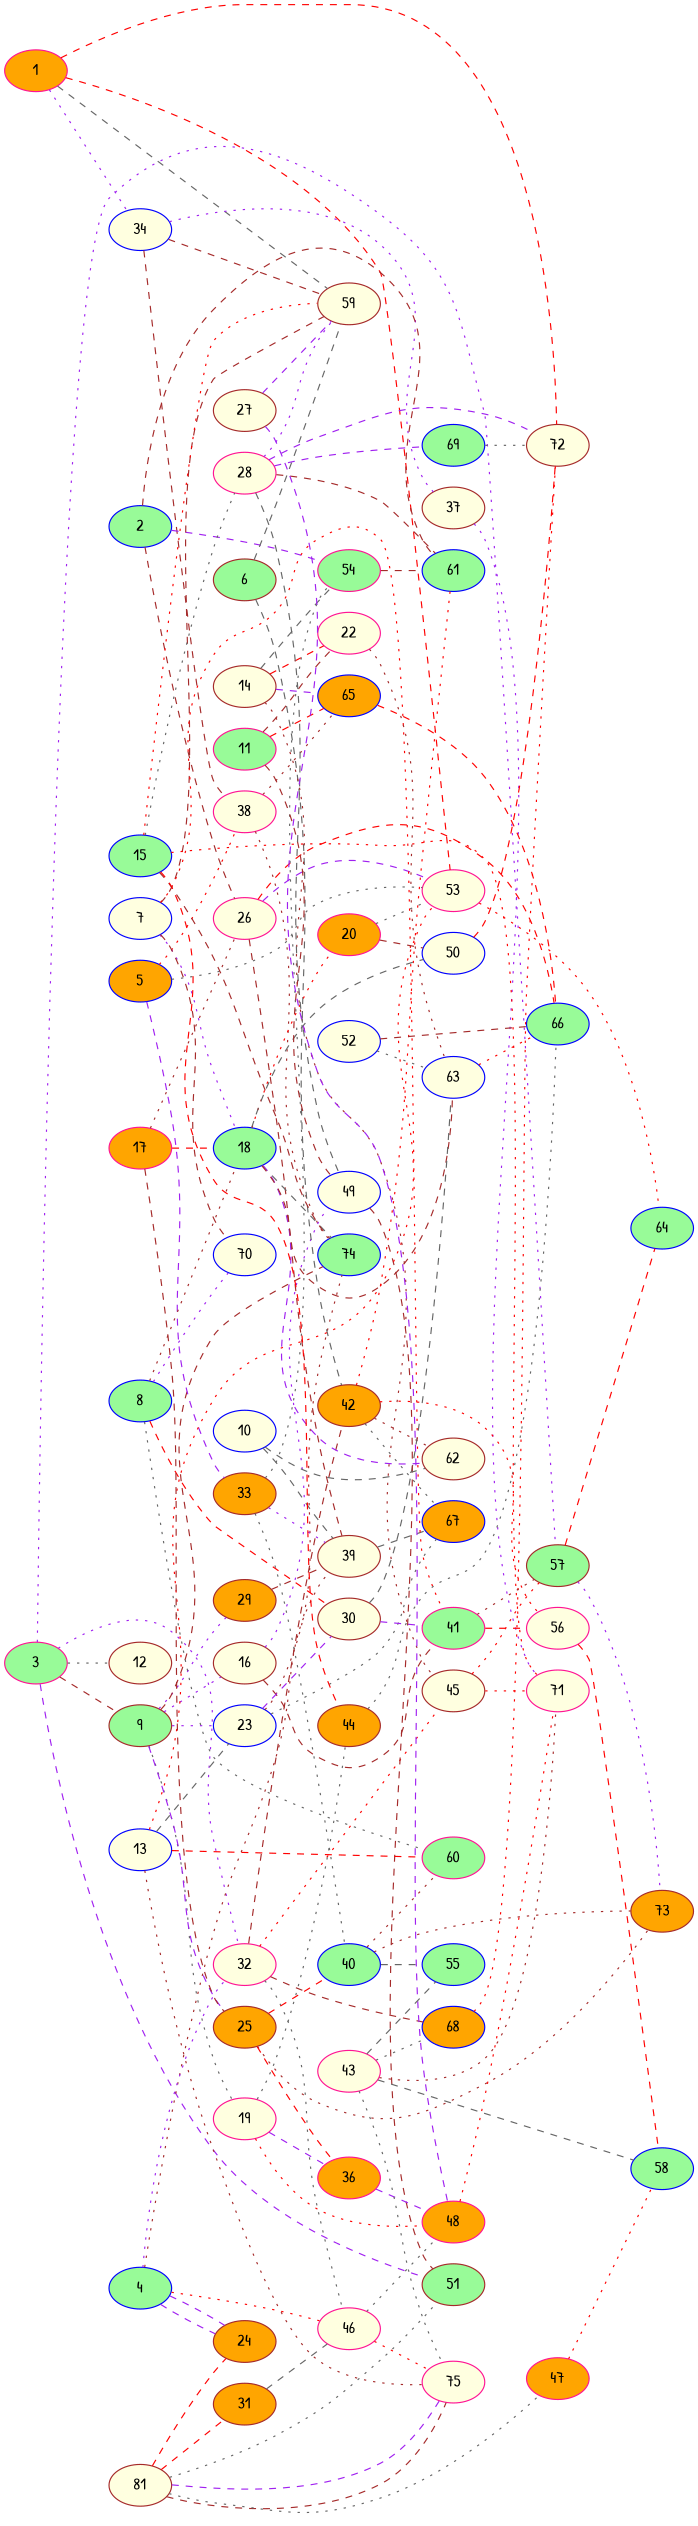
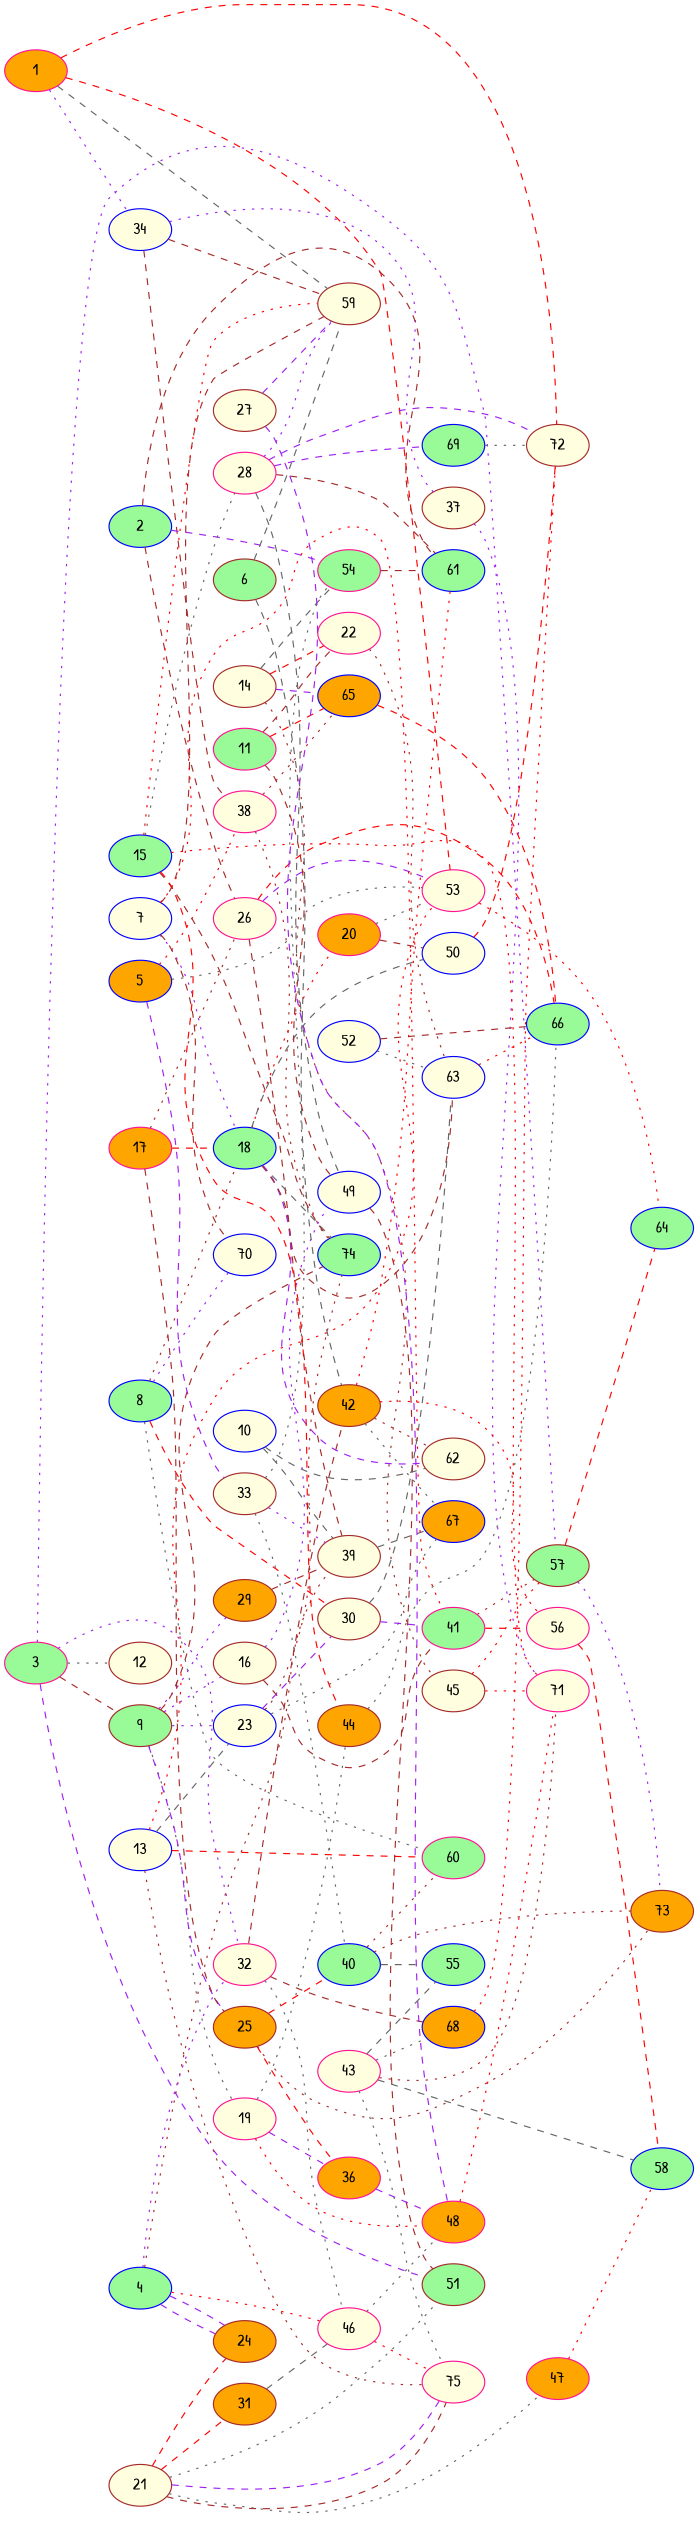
node "33": fillcolor orange -> lightyellow
edge "45" -- "32": removed
node "81": label "81" -> "21"
